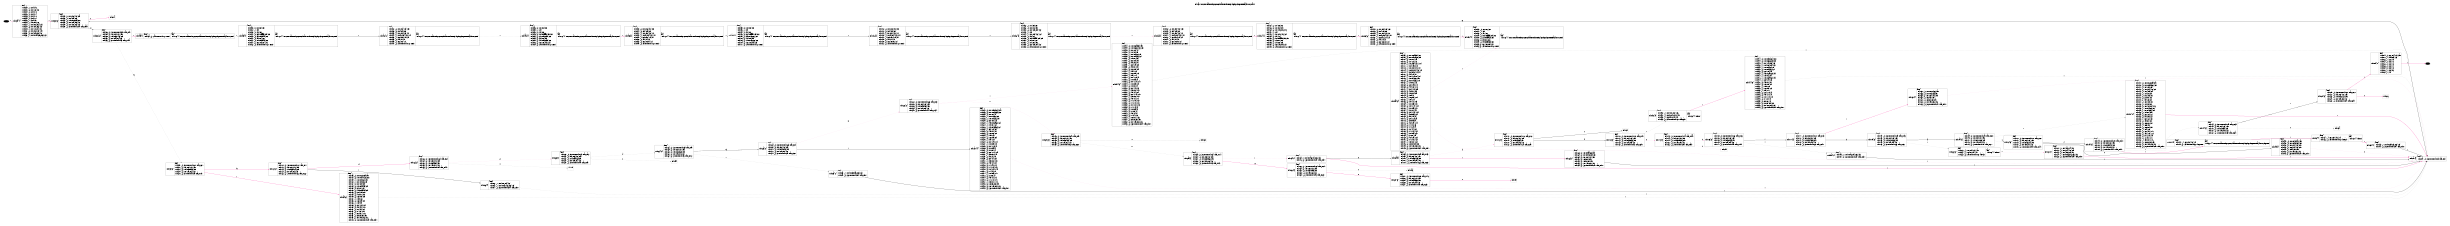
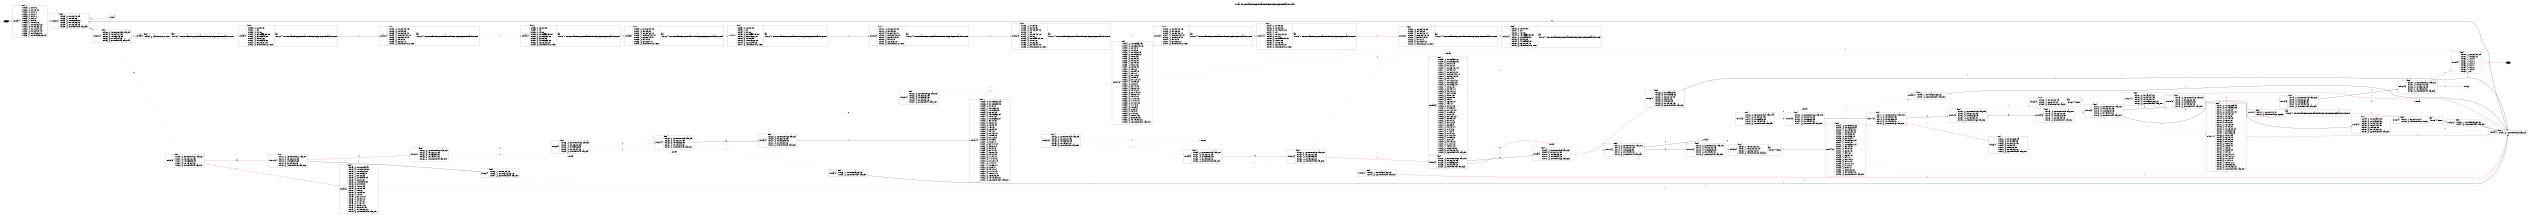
edge "0x401d6f [12]" -> "0x4016fa [25]": now "0x4016e1 [25]" -> "0x4016fa [25]"
